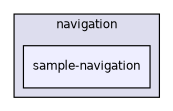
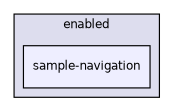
cluster "navigation": label "navigation" -> "enabled"
